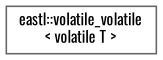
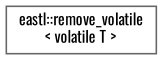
node "eastl::volatile_volatile < volatile T >": label "eastl::volatile_volatile < volatile T >" -> "eastl::remove_volatile < volatile T >"
